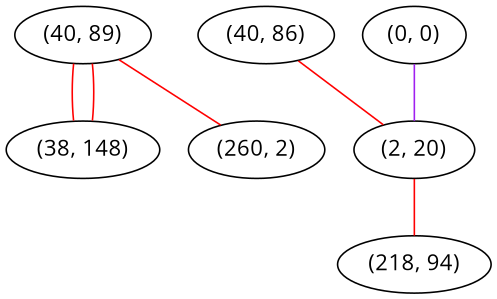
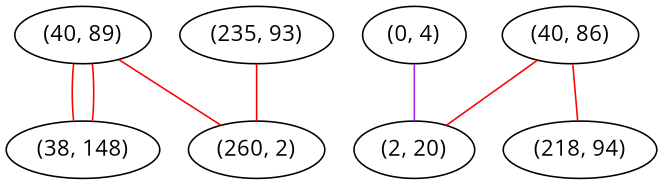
node "(235, 93)": added
node "(0, 0)": label "(0, 0)" -> "(0, 4)"
edge "(2, 20)" -- "(218, 94)": now "(40, 86)" -- "(218, 94)"
